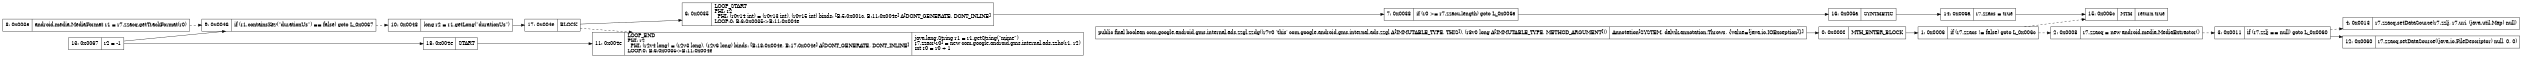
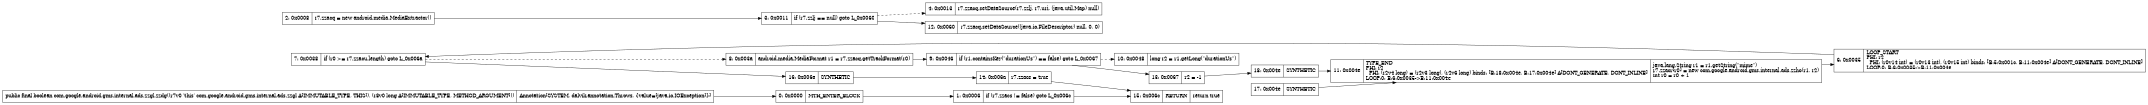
node "15: 0x006c": text "MTH" -> "RETURN"
edge "17: 0x004e" -> "6: 0x0035": now "11: 0x004e" -> "6: 0x0035"
edge "1: 0x0006" -> "15: 0x006c": style dashed -> solid
edge "8: 0x003a" -> "9: 0x0046": style dashed -> solid
edge "10: 0x0048" -> "17: 0x004e": removed
node "17: 0x004e": text "BLOCK" -> "SYNTHETIC"
edge "17: 0x004e" -> "11: 0x004e": style dashed -> solid
edge "1: 0x0006" -> "2: 0x0008": removed
edge "2: 0x0008" -> "3: 0x0011": style dashed -> solid
edge "13: 0x0067" -> "9: 0x0046": reversed
node "11: 0x004e": text "LOOP_END" -> "TYPE_END"
node "18: 0x004e": text "START" -> "SYNTHETIC"
edge "7: 0x0038" -> "8: 0x003a": added
